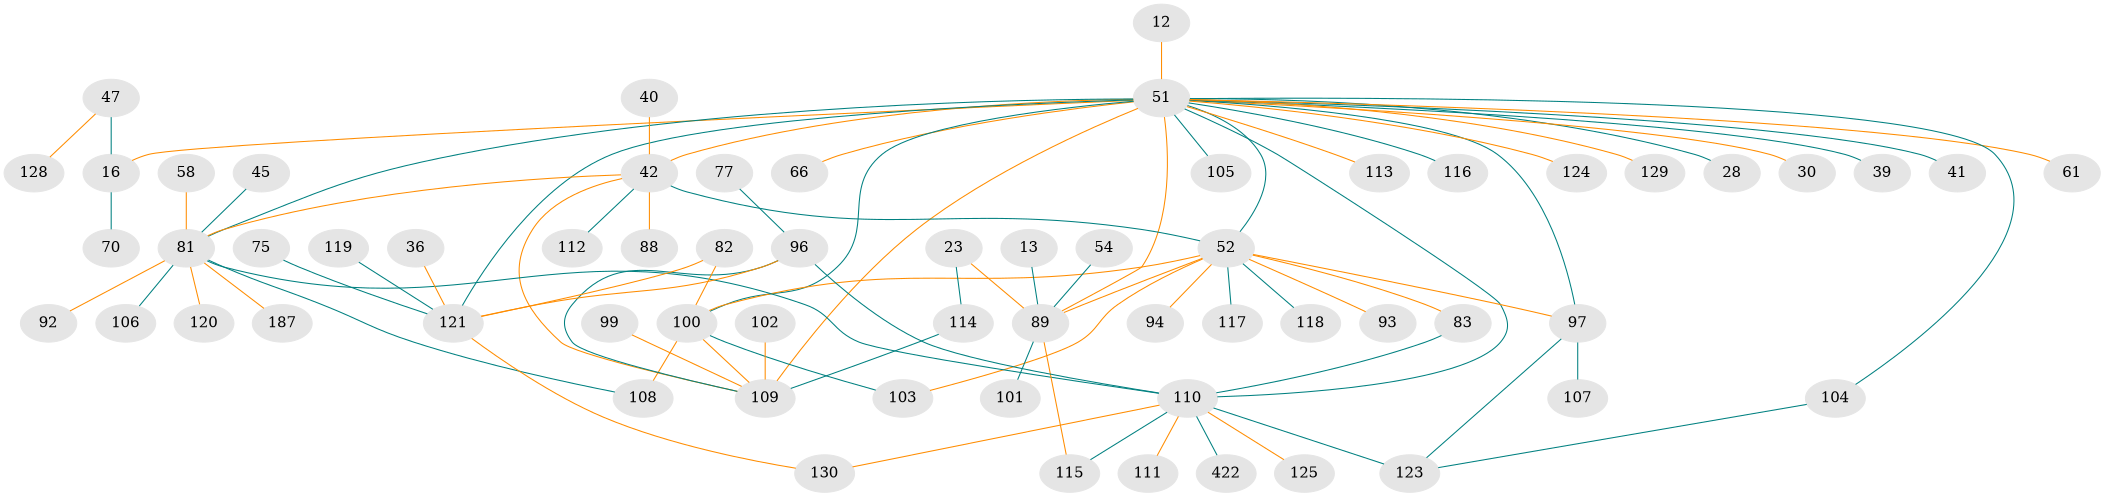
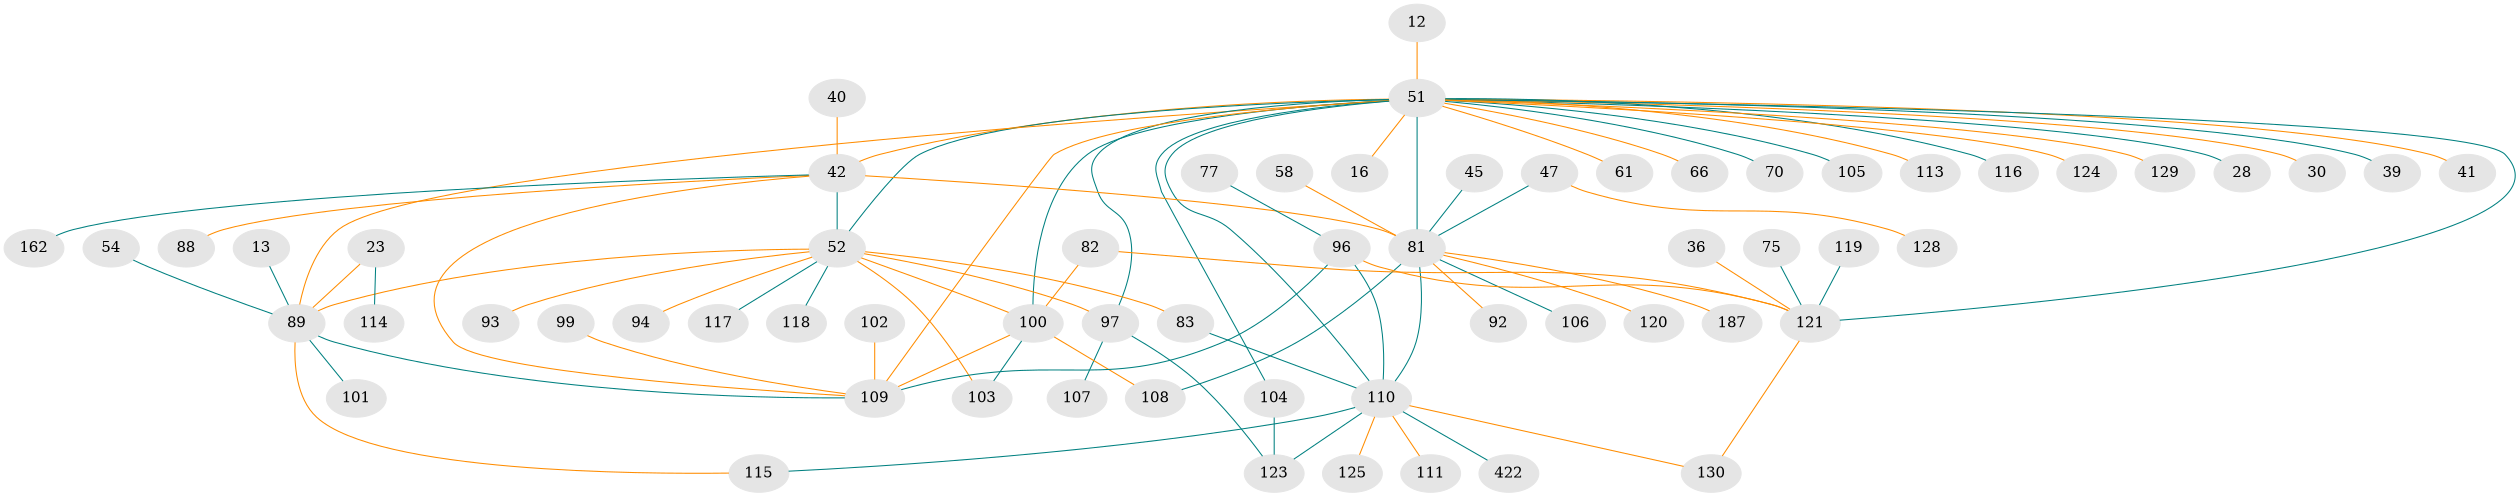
edge "51" -- "41": color teal -> darkorange
edge "47" -- "16": now "47" -- "81"
edge "16" -- "70": now "51" -- "70"
node "112": label "112" -> "162"
edge "114" -- "109": now "89" -- "109"
